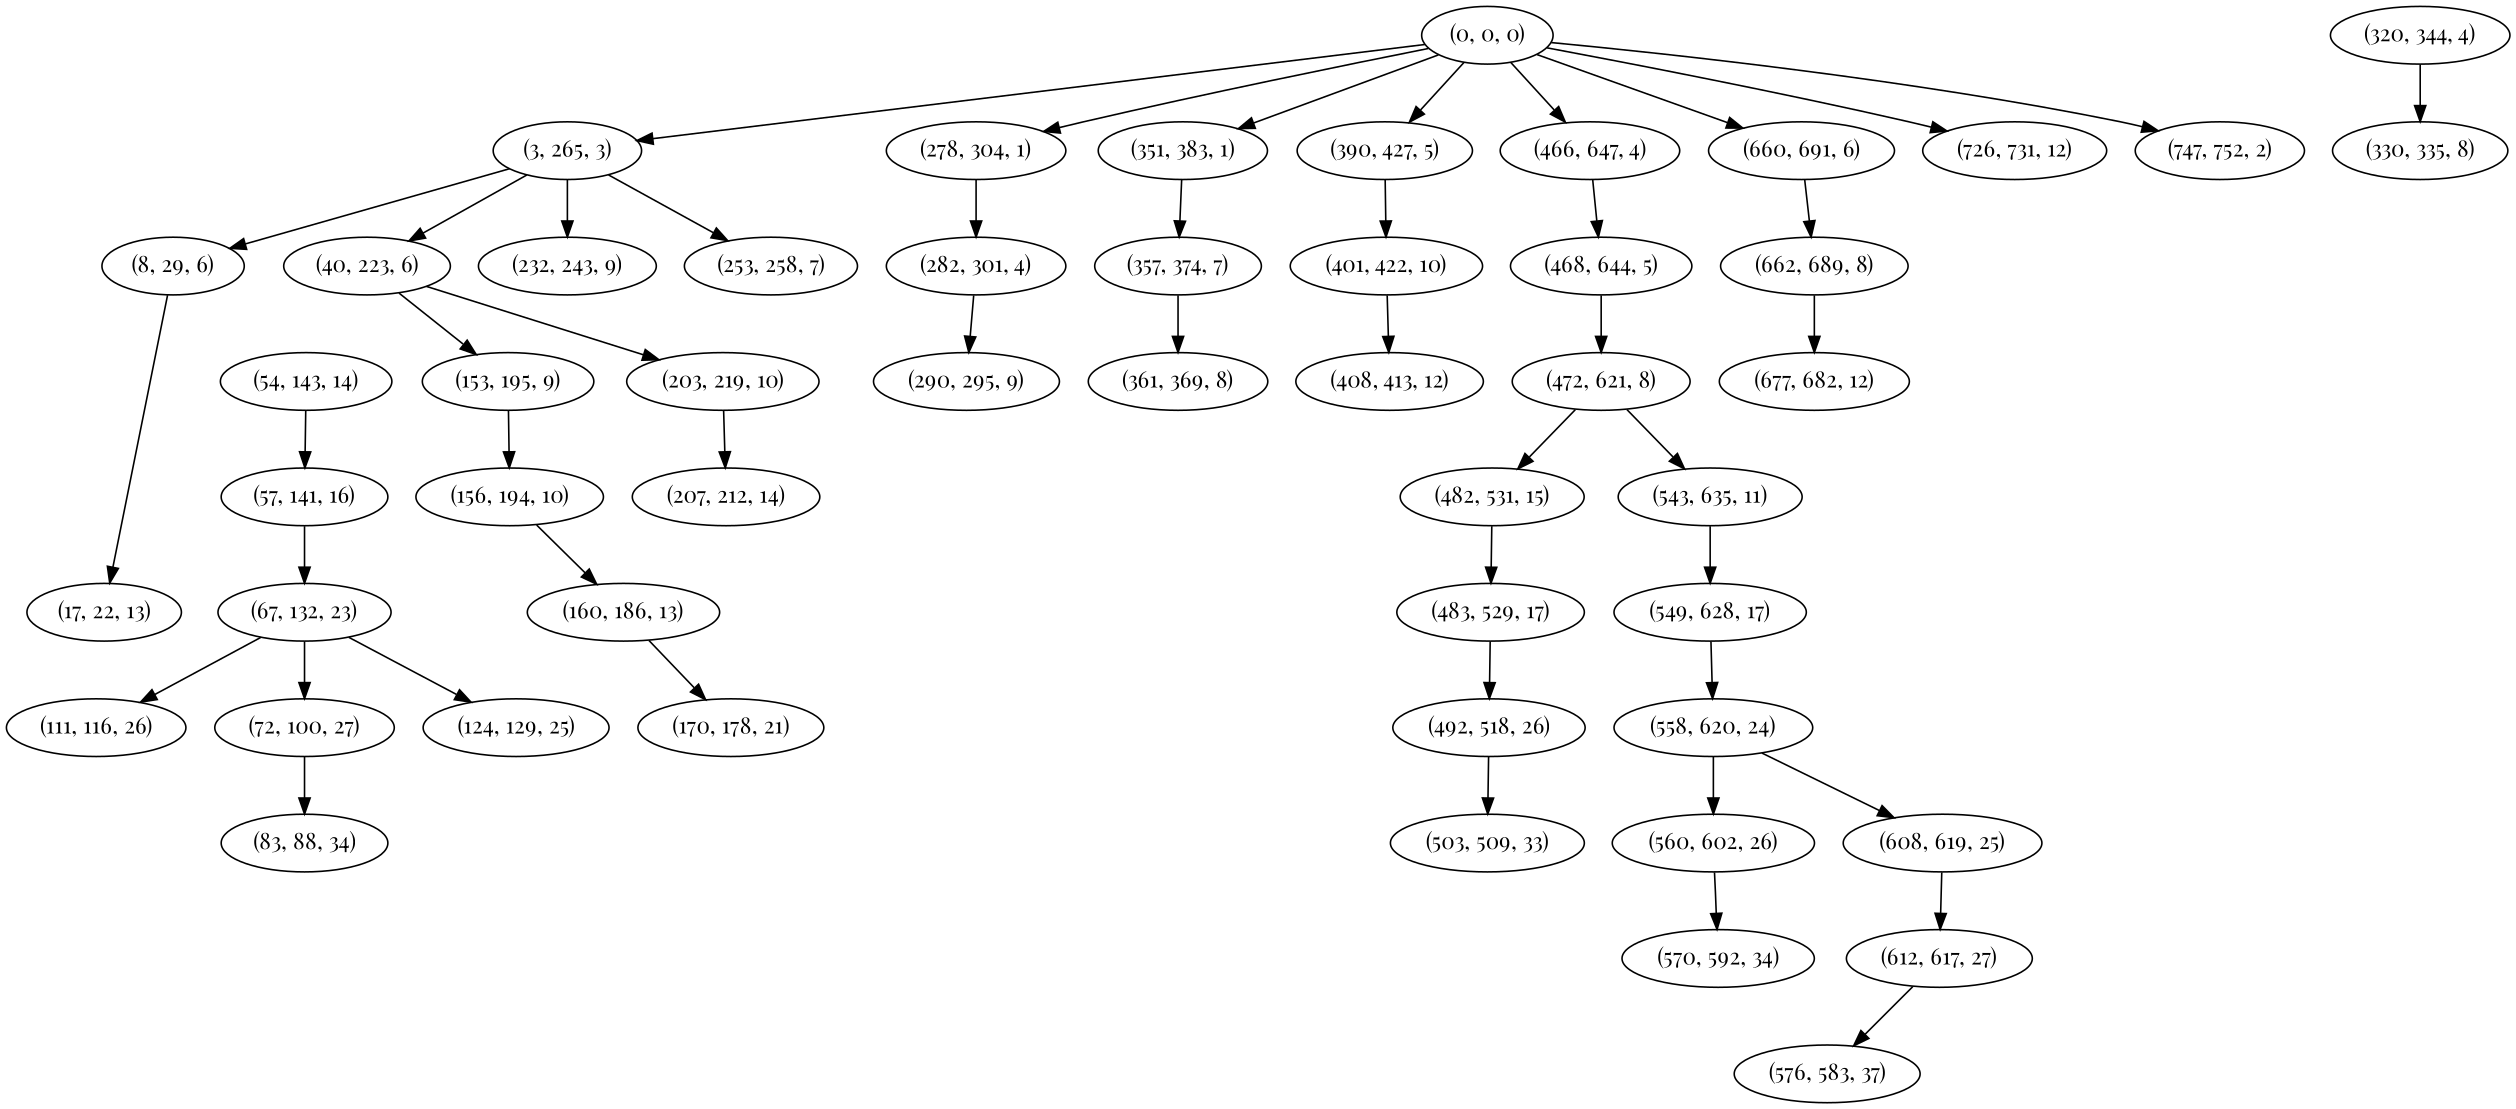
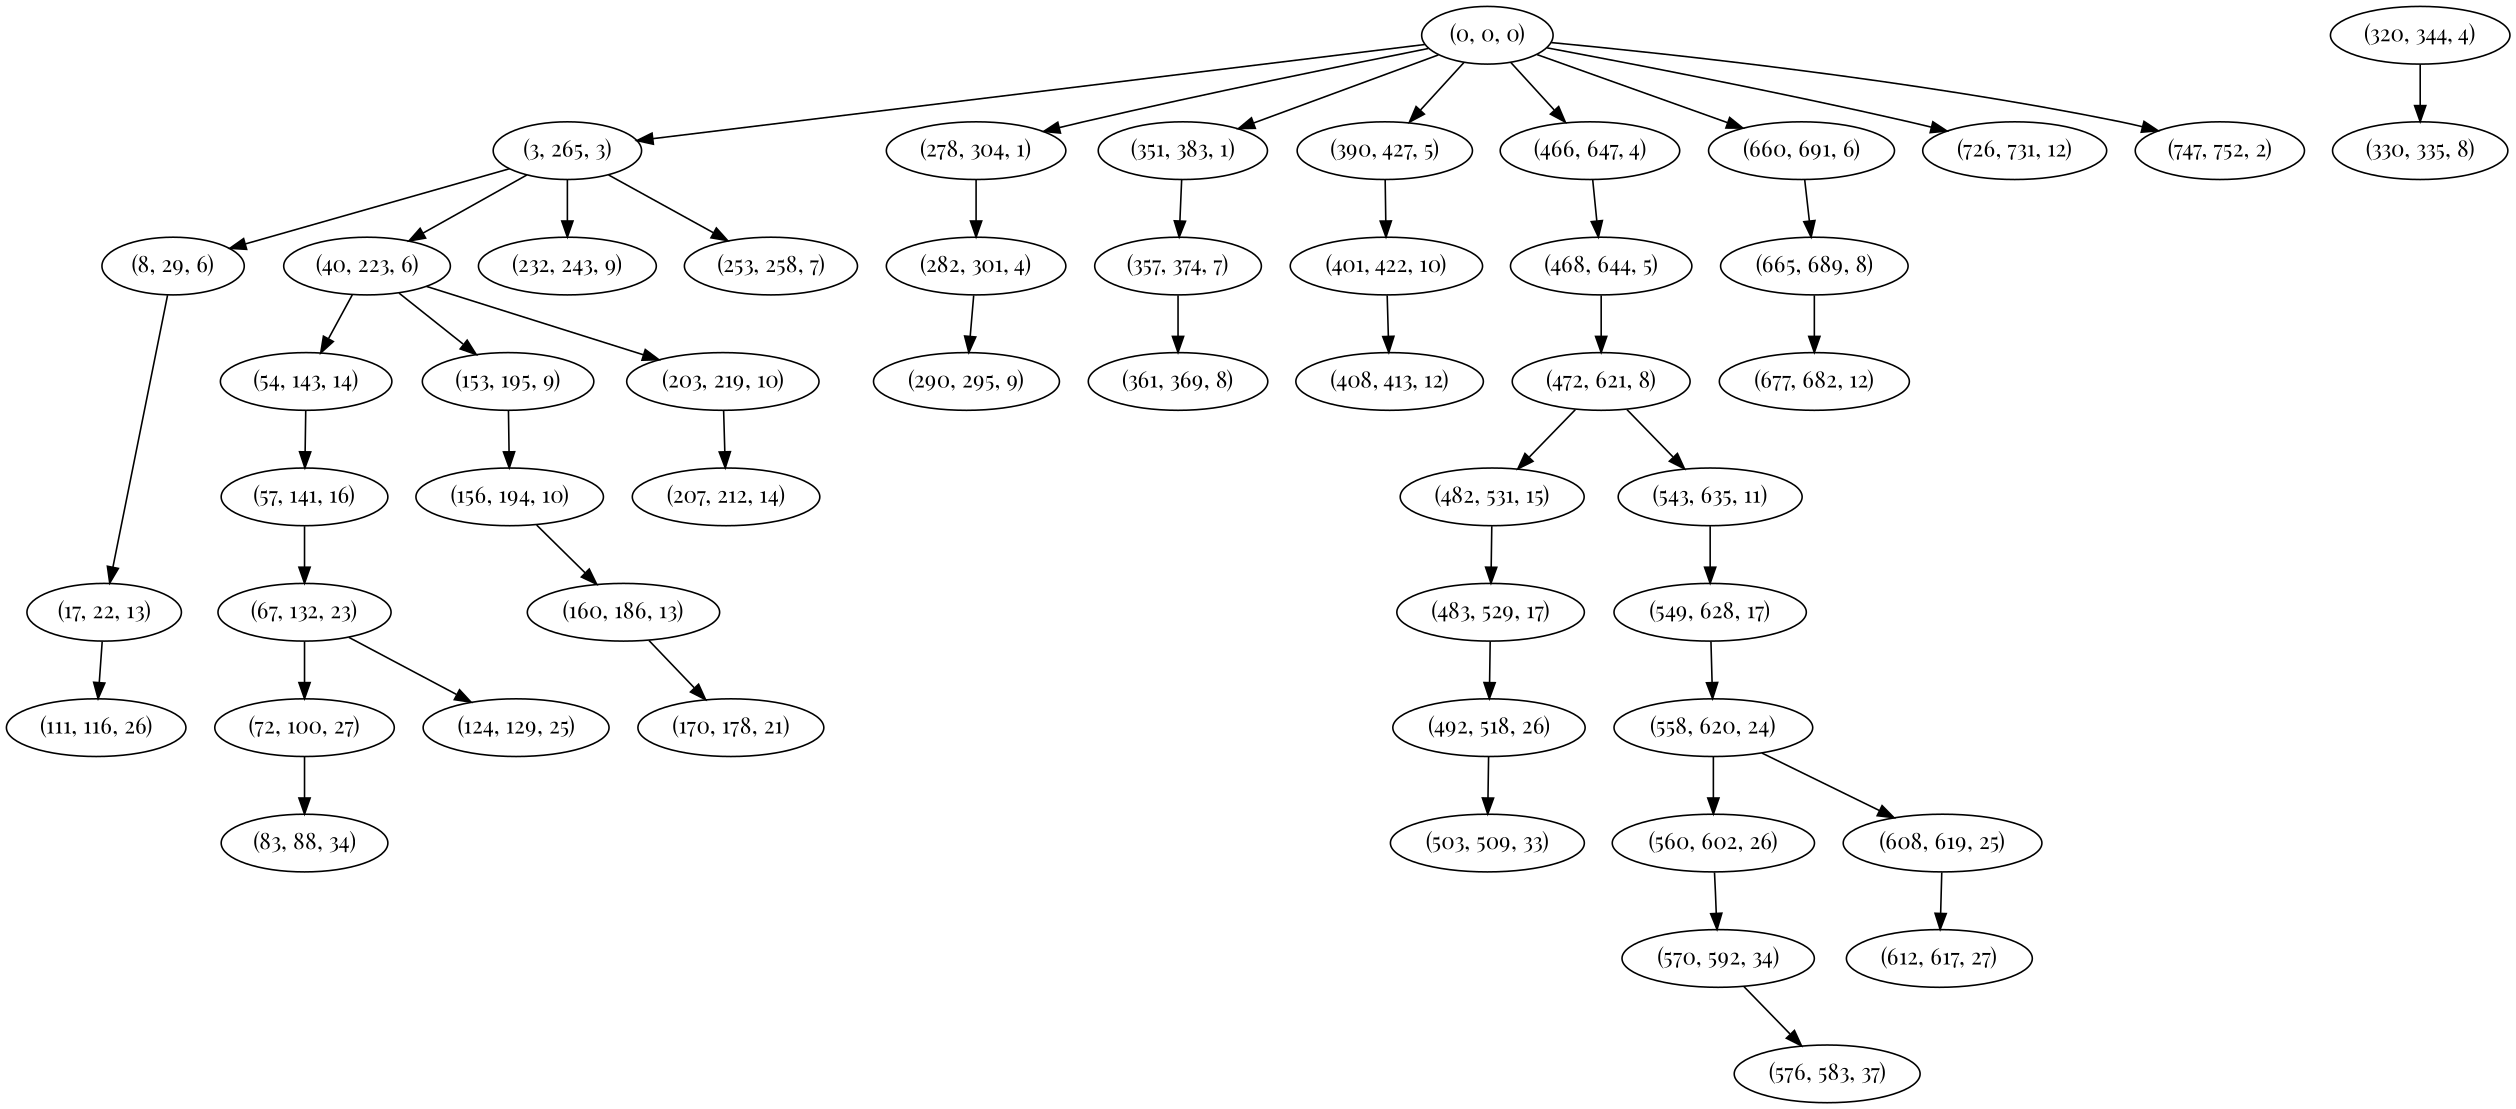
node "(662, 689, 8)": label "(662, 689, 8)" -> "(665, 689, 8)"
edge "(40, 223, 6)" -> "(54, 143, 14)": added
edge "(67, 132, 23)" -> "(111, 116, 26)": now "(17, 22, 13)" -> "(111, 116, 26)"
edge "(612, 617, 27)" -> "(576, 583, 37)": now "(570, 592, 34)" -> "(576, 583, 37)"
